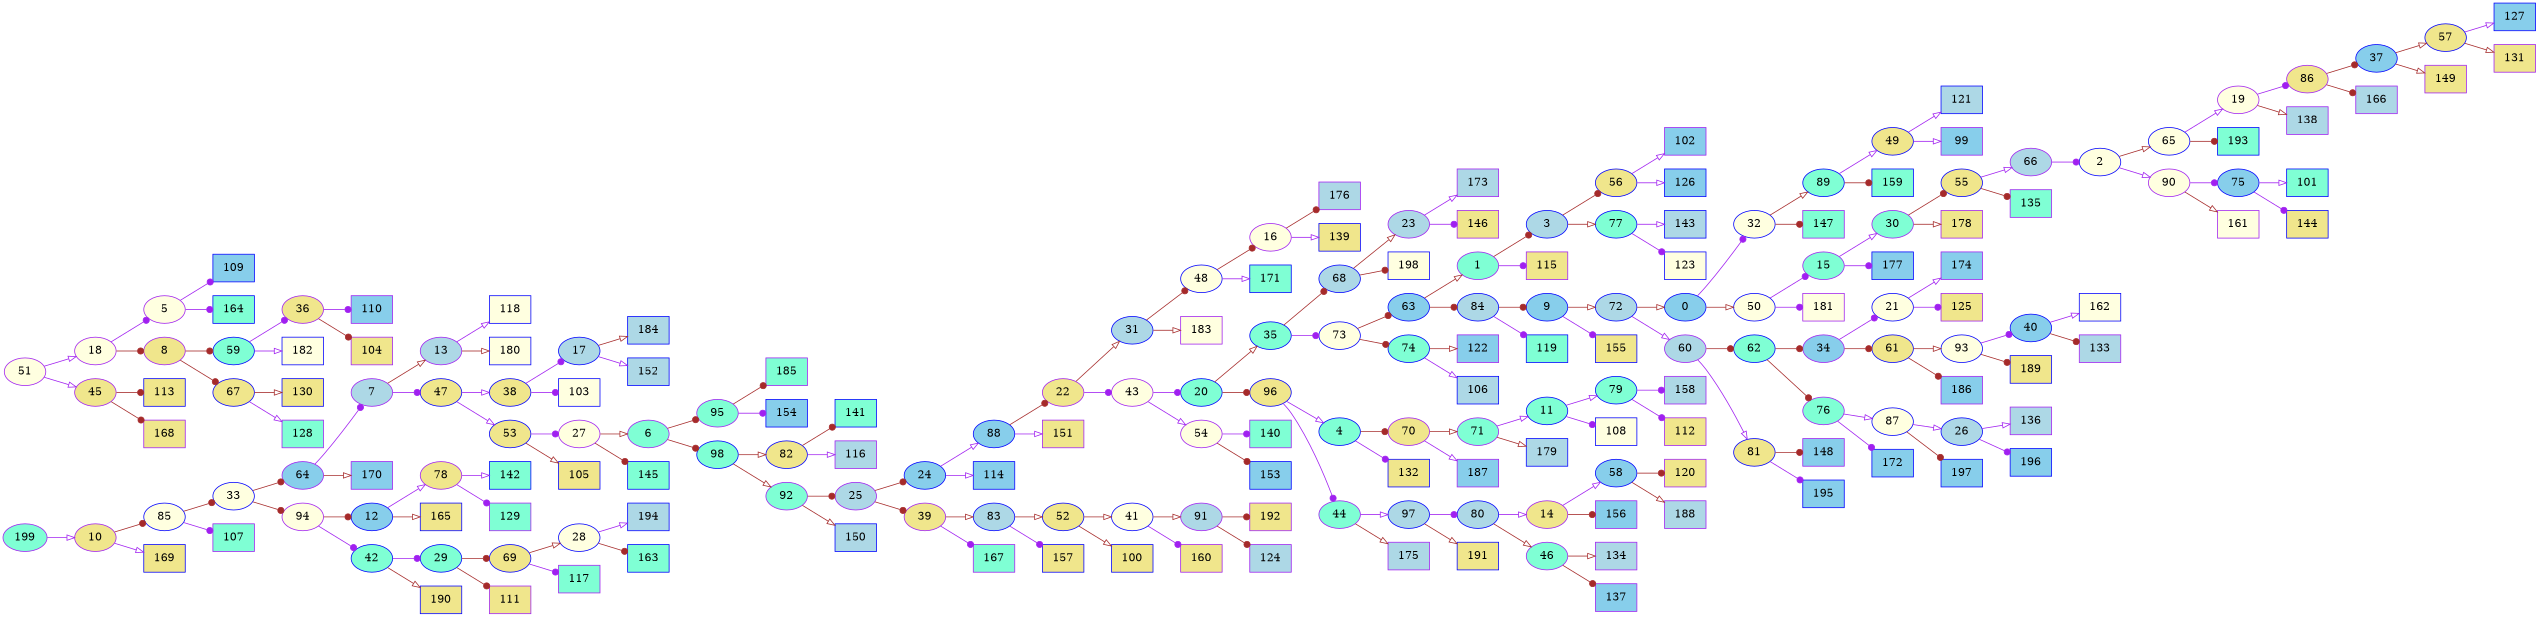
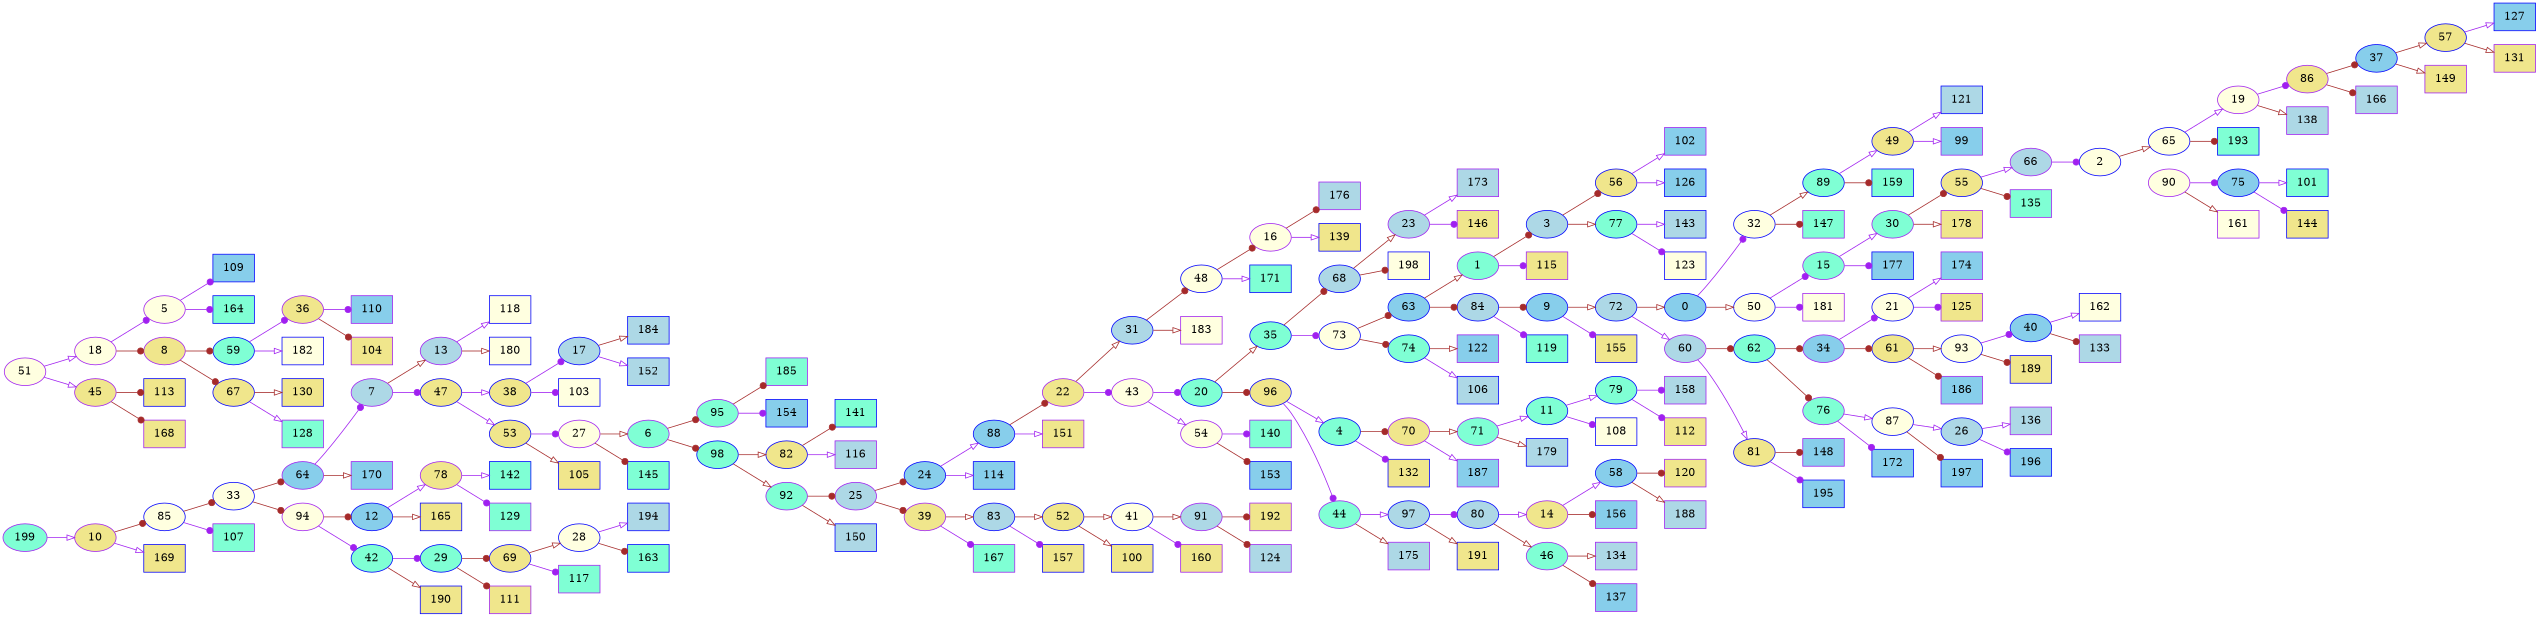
edge "2" -> "90": removed
